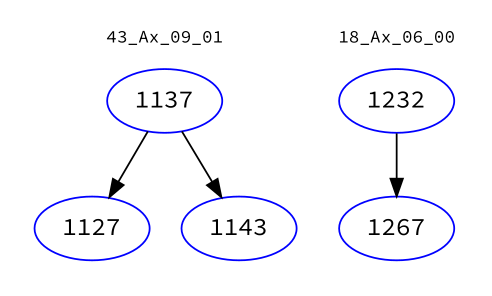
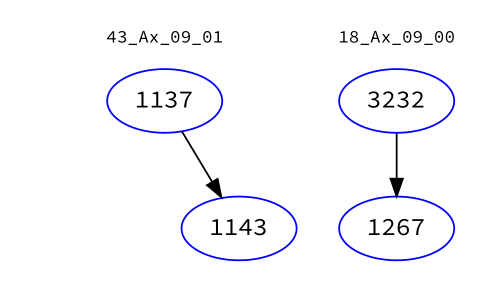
cluster "18_Ax_06_00": label "18_Ax_06_00" -> "18_Ax_09_00"
node "1232": label "1232" -> "3232"
node "1127": removed
